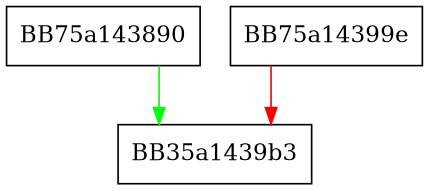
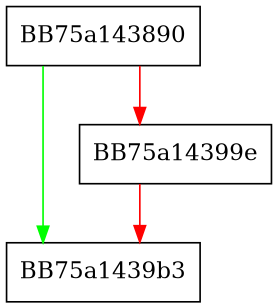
edge "BB75a143890" -> "BB75a14399e": added
node "BB35a1439b3": label "BB35a1439b3" -> "BB75a1439b3"
